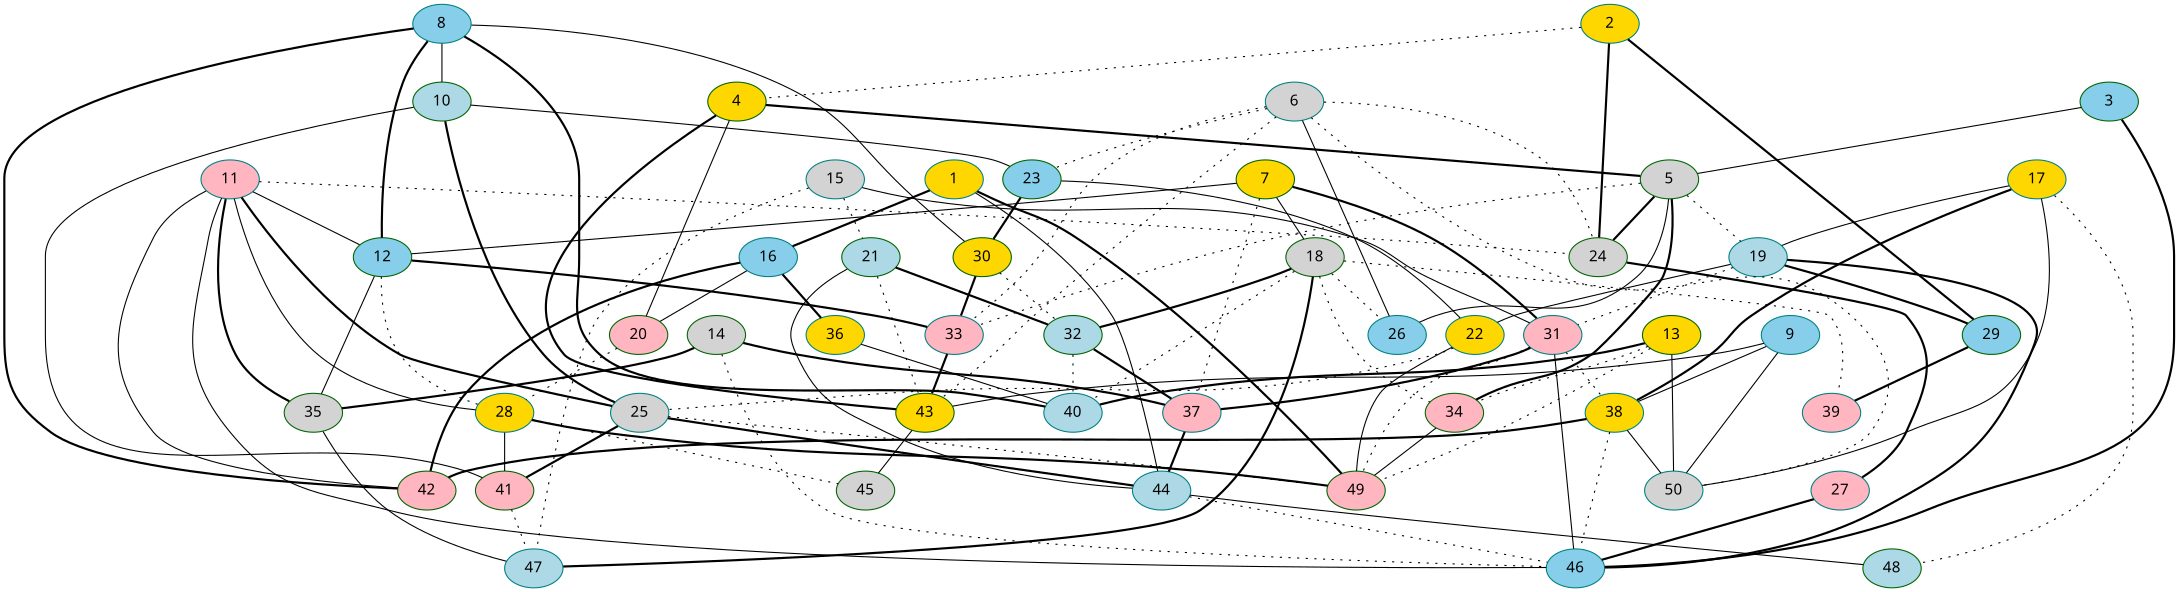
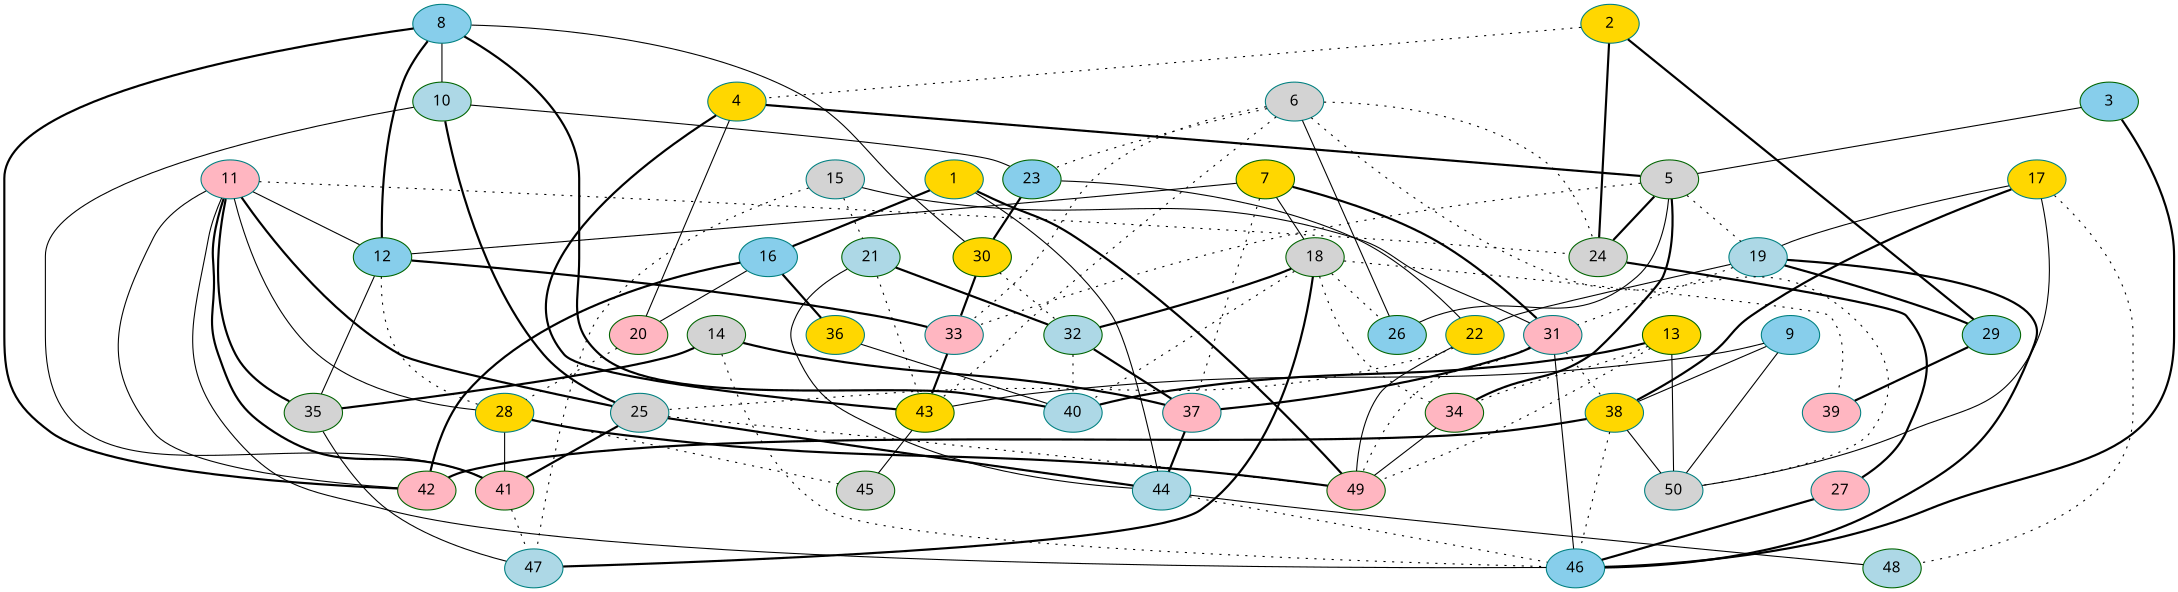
node "4": color darkgreen -> teal
node "26": color teal -> darkgreen
edge "11" -- "41": added
